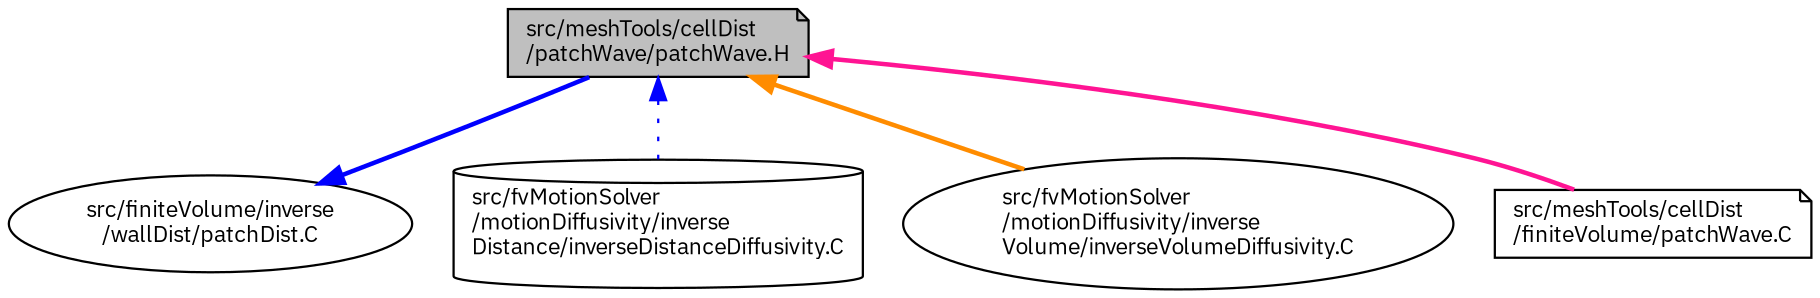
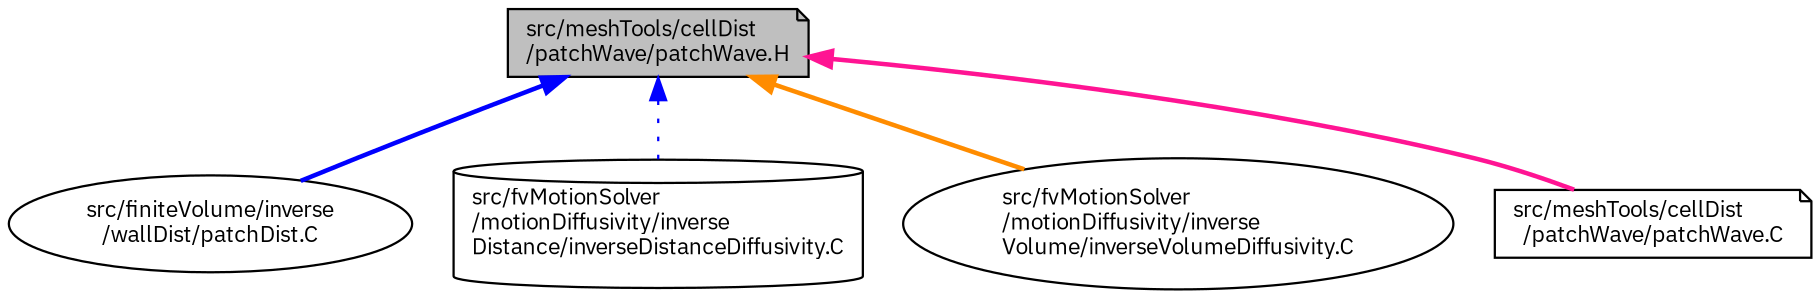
edge "src/meshTools/cellDist /patchWave/patchWave.H" -> "src/finiteVolume/inverse /wallDist/patchDist.C": reversed
node "src/meshTools/cellDist /finiteVolume/patchWave.C": label "src/meshTools/cellDist /finiteVolume/patchWave.C" -> "src/meshTools/cellDist /patchWave/patchWave.C"
